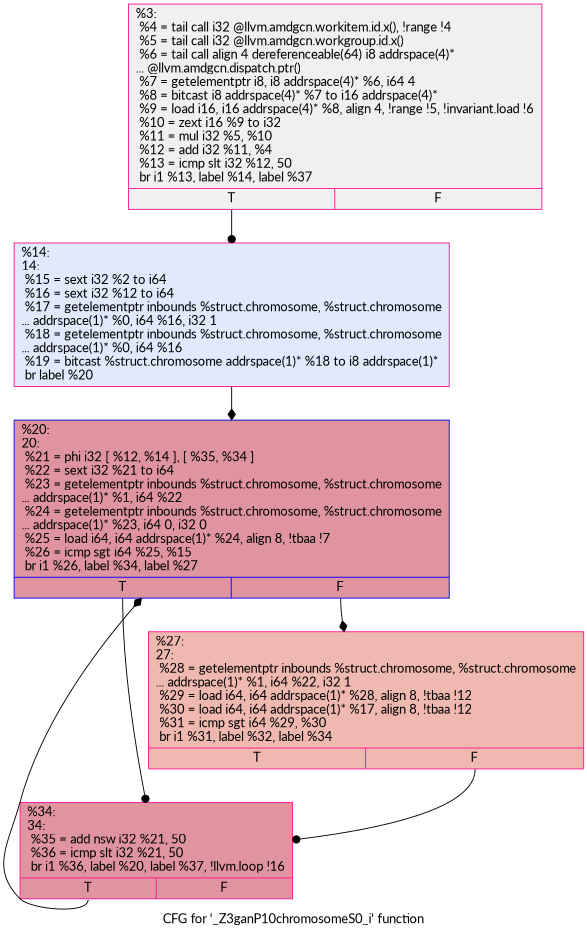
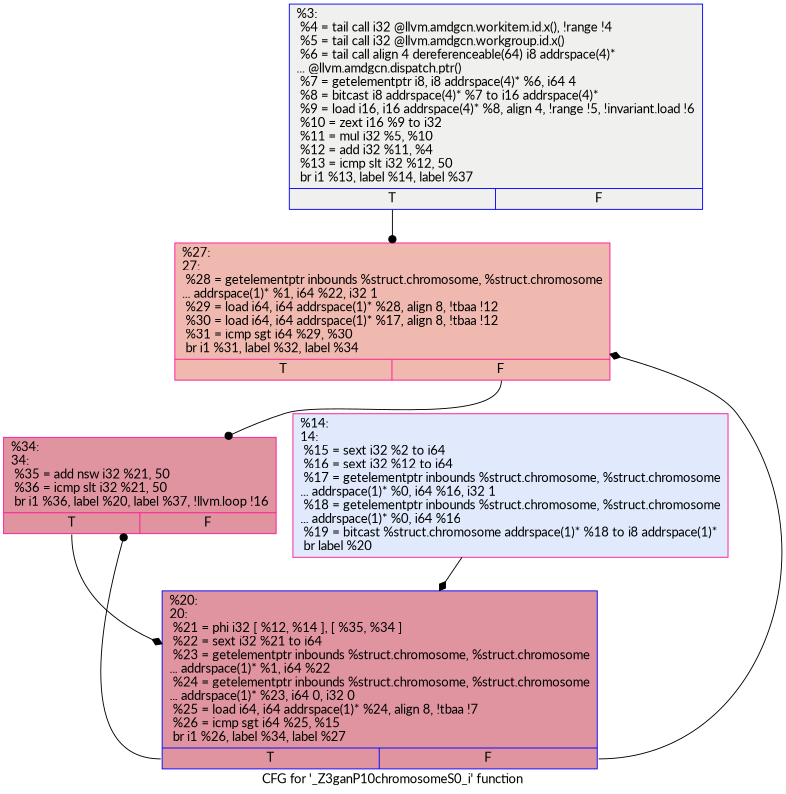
node "%3:": color deeppink -> blue
edge "%3:" -> "%14:": now "%3:" -> "%27:"
